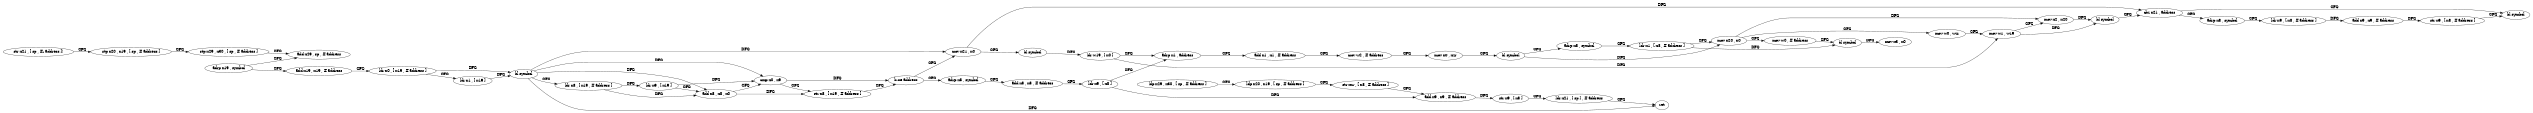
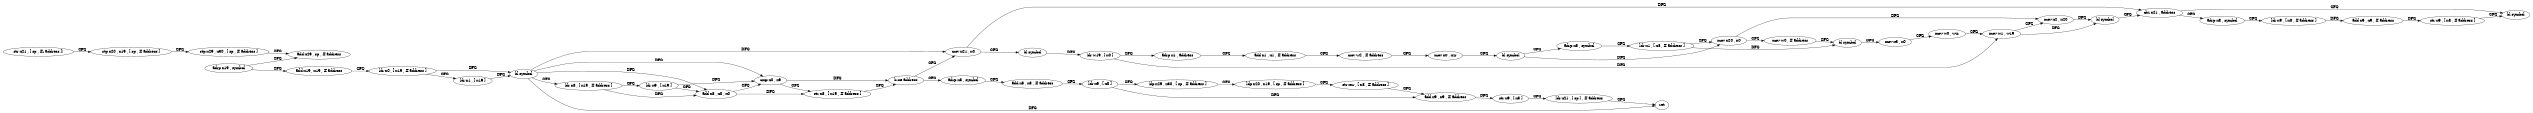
edge "mov x20 , x0" -> "mov w0 , wzr": now "mov x3 , x0" -> "mov w0 , wzr"
edge "ldr x9 , [ x8 ]" -> "adrp x1 , address": now "ldr x9 , [ x8 ]" -> "ldp x29 , x30 , [ sp , # address ]"
edge "ldr x8 , [ x19 , # address ]" -> "ldr x9 , [ x19 ]": label "DFG" -> "CFG"
